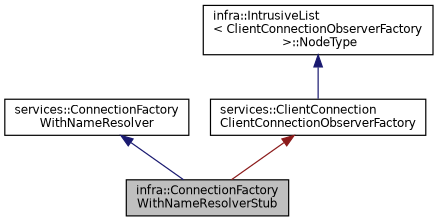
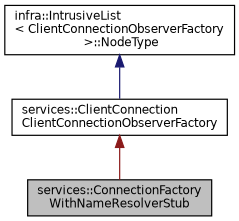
node "services::ConnectionFactory WithNameResolver": removed
node "infra::ConnectionFactory WithNameResolverStub": label "infra::ConnectionFactory WithNameResolverStub" -> "services::ConnectionFactory WithNameResolverStub"
